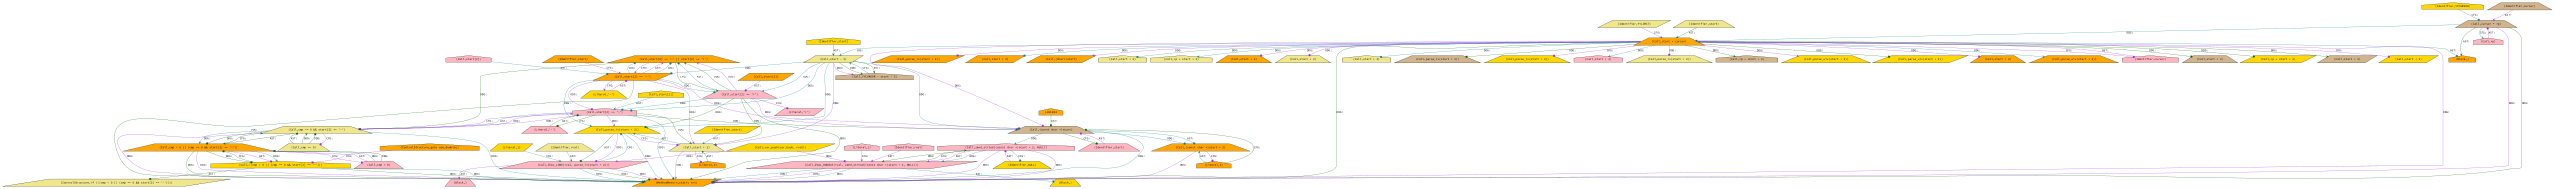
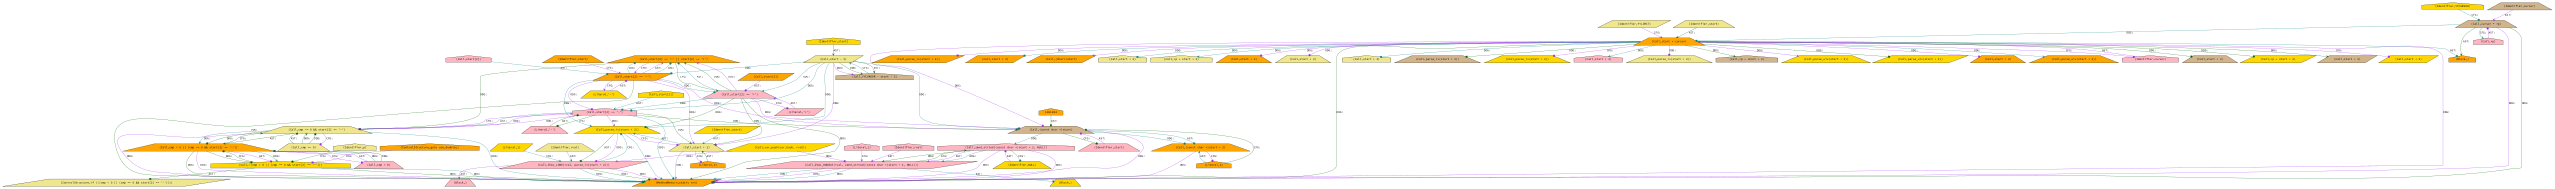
edge "(Call,start = cursor)" -> "(Call,start - 3)": removed, label "DDG:"
edge "(Literal,'+')" -> "(Call,start[2] == '+')": added, label "AST:"
node "(Identifier,p)": added
edge "(Call,(const char *)start)" -> "(MethodReturn,static int)": color teal -> purple
